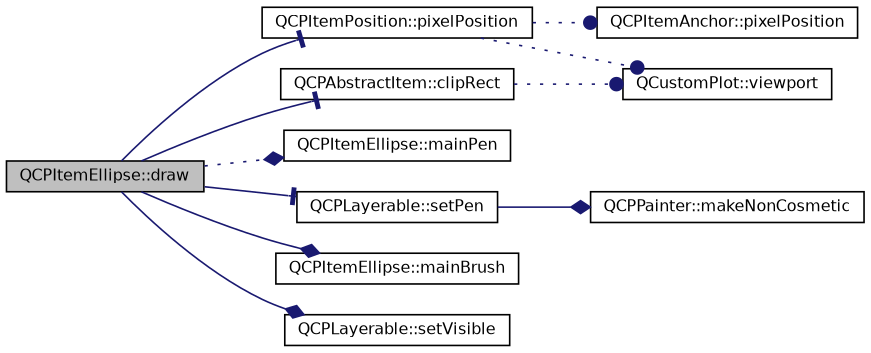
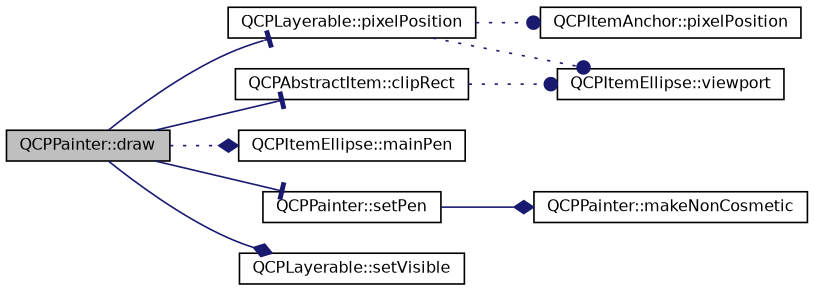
node "QCPItemPosition::pixelPosition": label "QCPItemPosition::pixelPosition" -> "QCPLayerable::pixelPosition"
node "QCustomPlot::viewport": label "QCustomPlot::viewport" -> "QCPItemEllipse::viewport"
node "QCPItemEllipse::draw": label "QCPItemEllipse::draw" -> "QCPPainter::draw"
node "QCPLayerable::setPen": label "QCPLayerable::setPen" -> "QCPPainter::setPen"
node "QCPItemEllipse::mainBrush": removed
